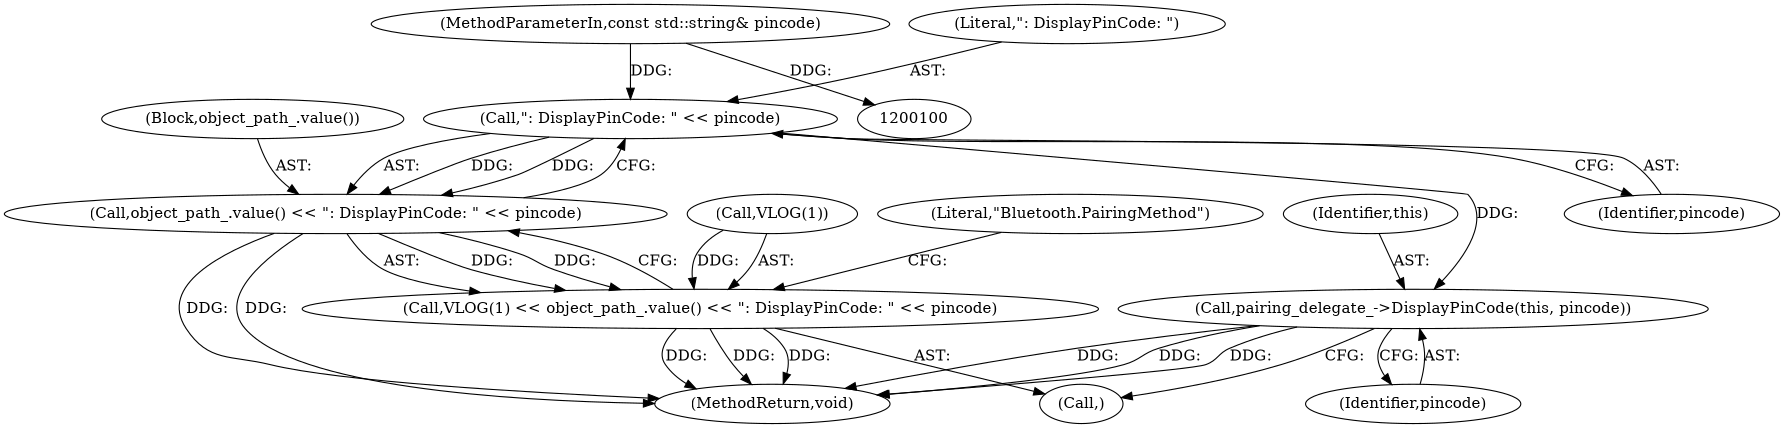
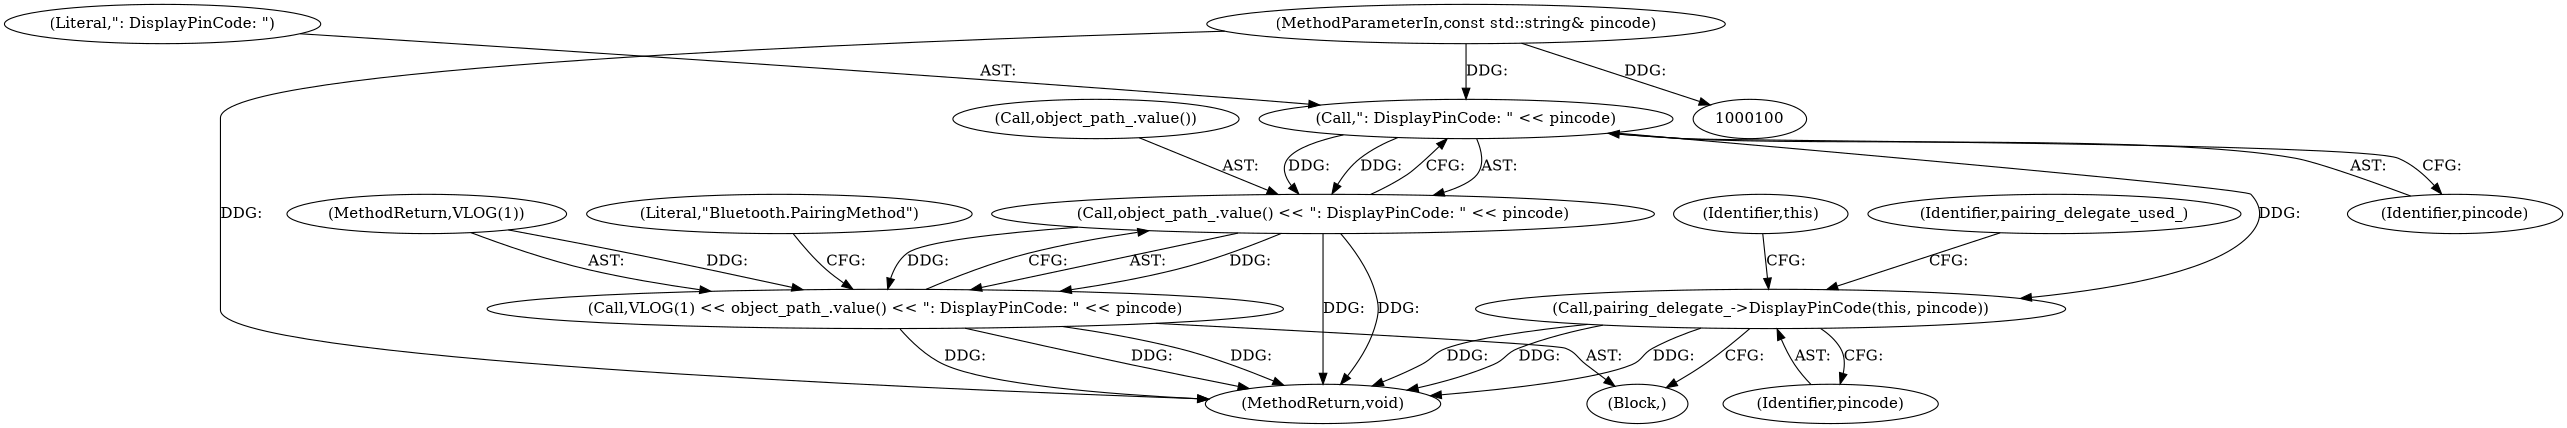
node "(Block,object_path_.value())": label "(Block,object_path_.value())" -> "(Call,object_path_.value())"
node "1200100": label "1200100" -> "1000100"
edge "(MethodParameterIn,const std::string& pincode)" -> "(MethodReturn,void)": added, label "DDG:"
node "(Call,VLOG(1))": label "(Call,VLOG(1))" -> "(MethodReturn,VLOG(1))"
node "(Identifier,pairing_delegate_used_)": added
edge "(Identifier,this)" -> "(Call,pairing_delegate_->DisplayPinCode(this, pincode))": label "AST: " -> "CFG: "
node "(Call,)": label "(Call,)" -> "(Block,)"
